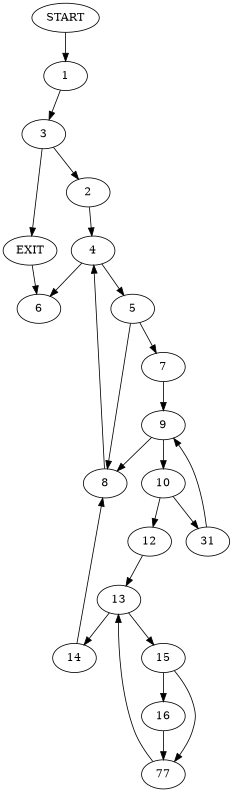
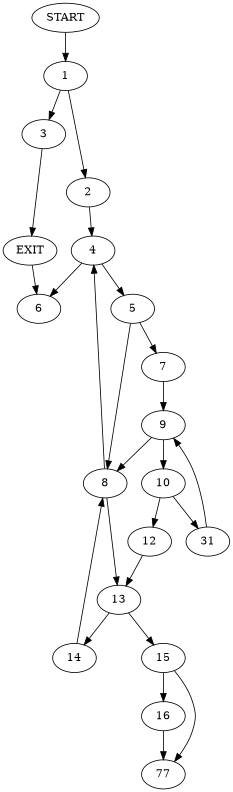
edge "3" -> "2": now "1" -> "2"
edge "77" -> "13": now "8" -> "13"
